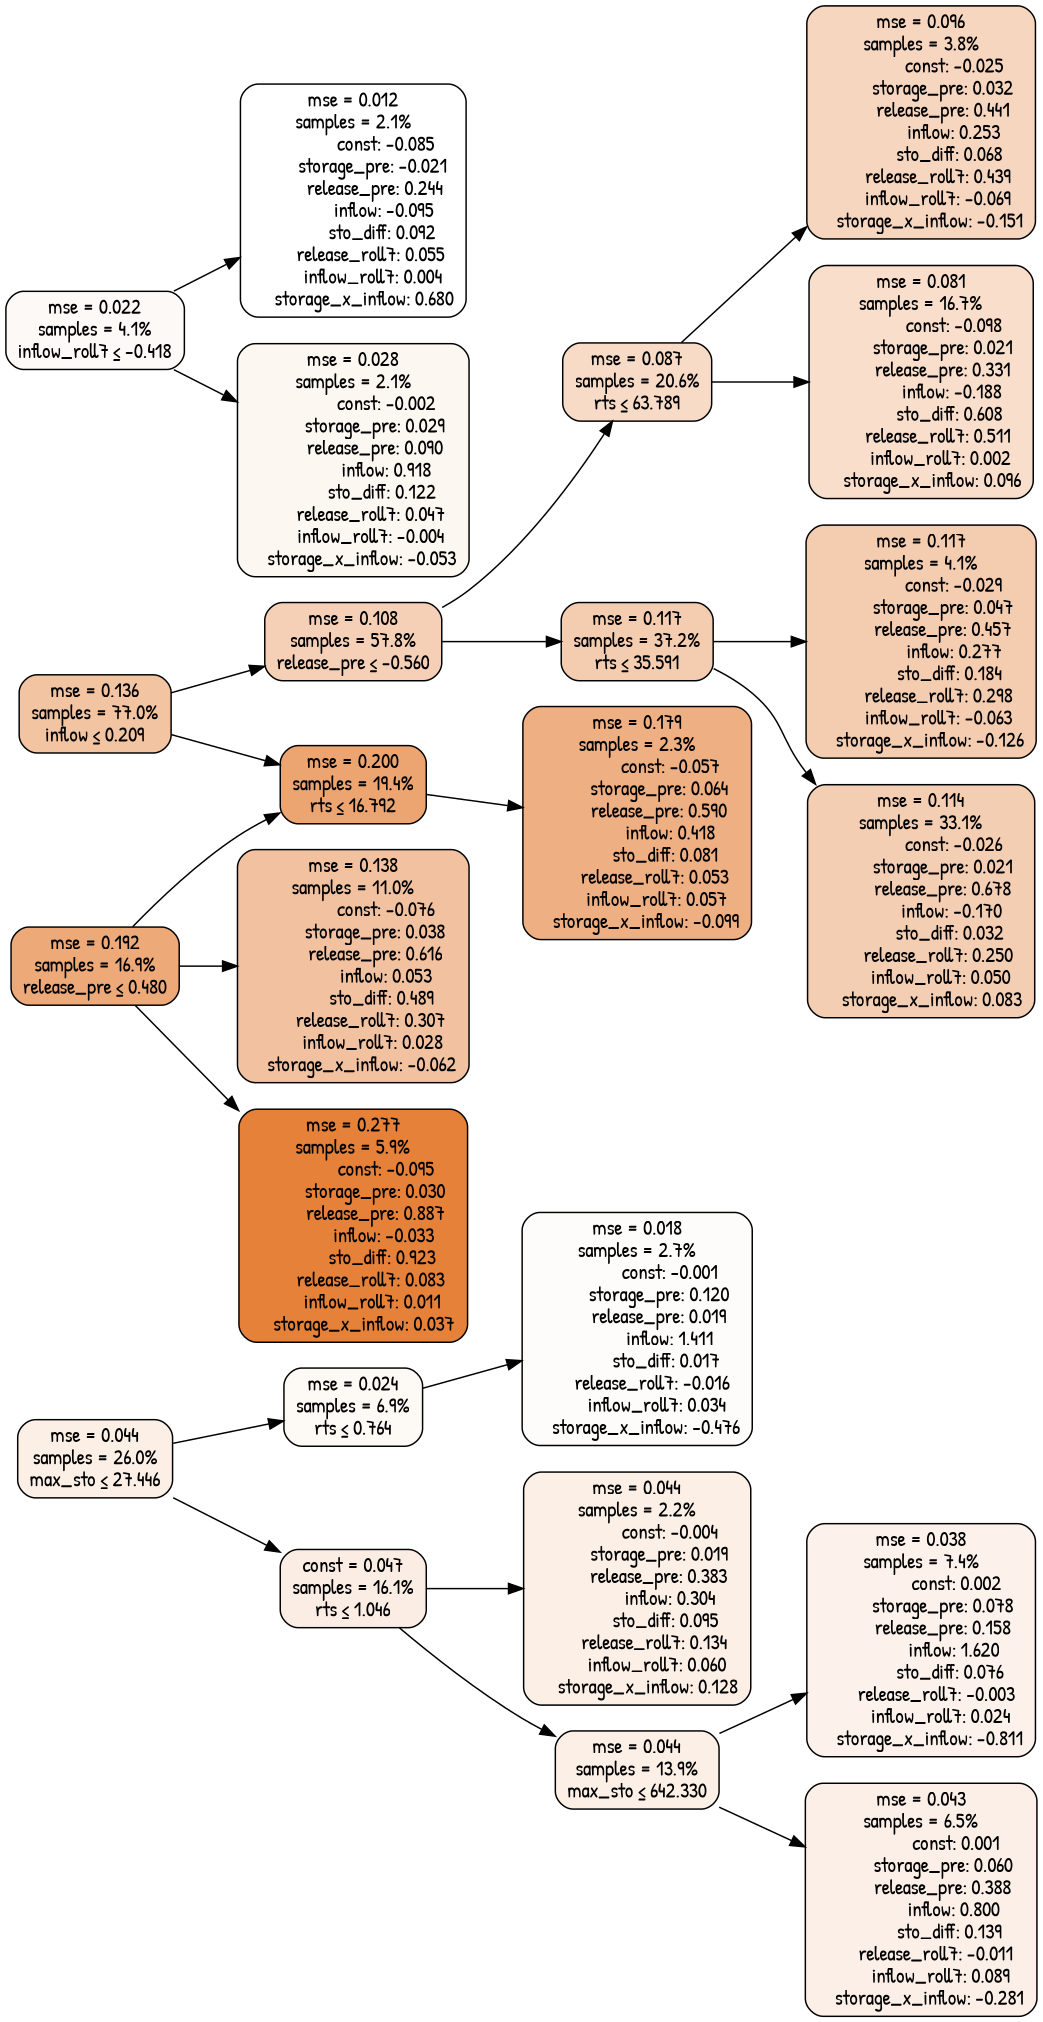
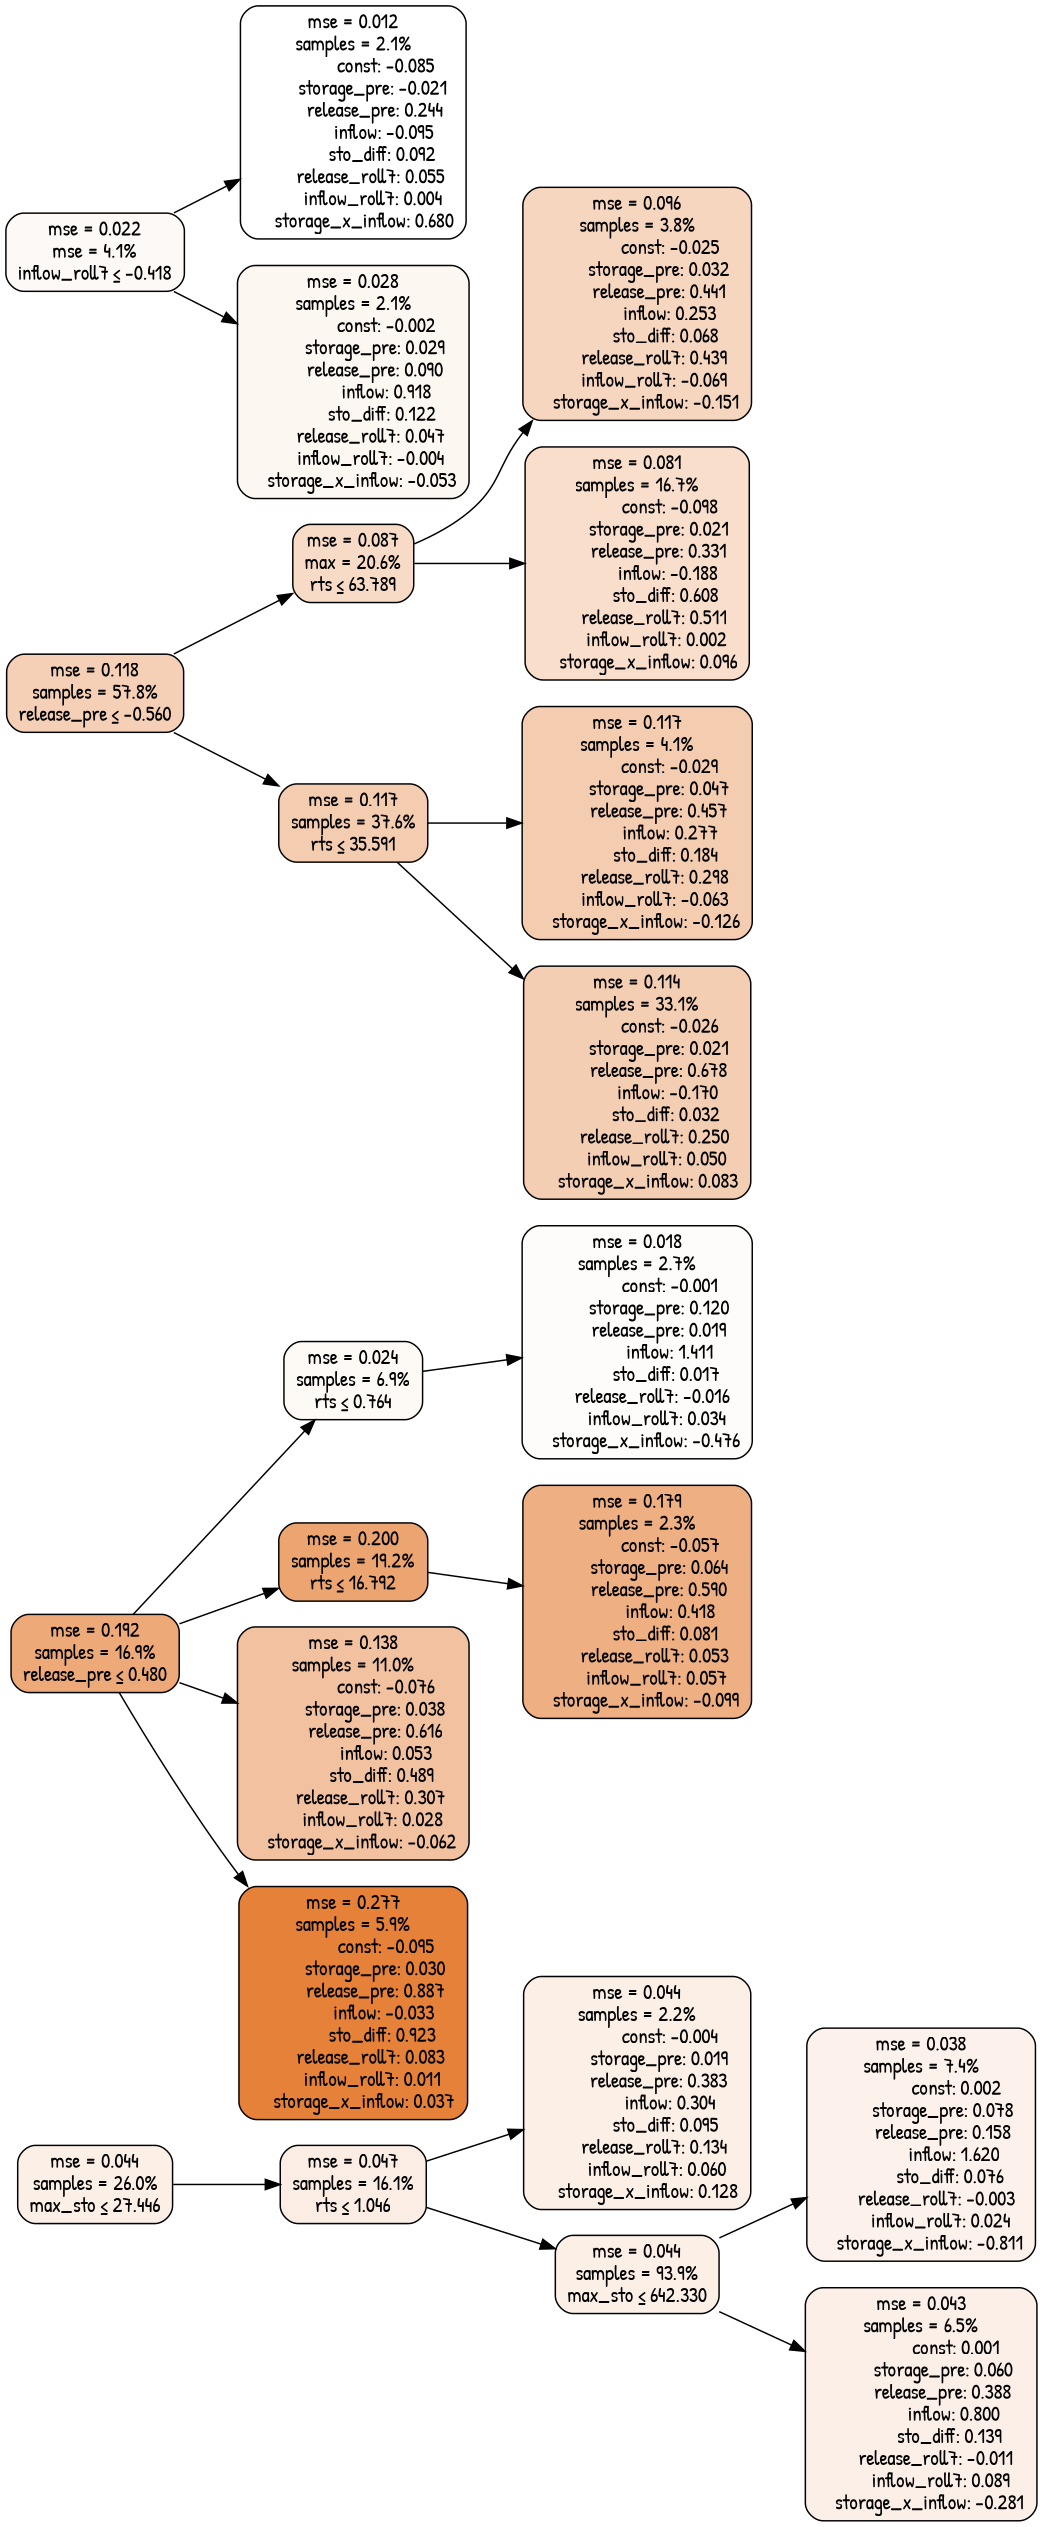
node "mse = 0.022 samples = 4.1% inflow_roll7 ≤ -0.418": label "mse = 0.022 samples = 4.1% inflow_roll7 ≤ -0.418" -> "mse = 0.022 mse = 4.1% inflow_roll7 ≤ -0.418"
node "mse = 0.087 samples = 20.6% rts ≤ 63.789": label "mse = 0.087 samples = 20.6% rts ≤ 63.789" -> "mse = 0.087 max = 20.6% rts ≤ 63.789"
node "mse = 0.108 samples = 57.8% release_pre ≤ -0.560": label "mse = 0.108 samples = 57.8% release_pre ≤ -0.560" -> "mse = 0.118 samples = 57.8% release_pre ≤ -0.560"
node "mse = 0.117 samples = 37.2% rts ≤ 35.591": label "mse = 0.117 samples = 37.2% rts ≤ 35.591" -> "mse = 0.117 samples = 37.6% rts ≤ 35.591"
node "mse = 0.136 samples = 77.0% inflow ≤ 0.209": removed
node "mse = 0.200 samples = 19.4% rts ≤ 16.792": label "mse = 0.200 samples = 19.4% rts ≤ 16.792" -> "mse = 0.200 samples = 19.2% rts ≤ 16.792"
edge "mse = 0.044 samples = 26.0% max_sto ≤ 27.446" -> "mse = 0.024 samples = 6.9% rts ≤ 0.764": now "mse = 0.192 samples = 16.9% release_pre ≤ 0.480" -> "mse = 0.024 samples = 6.9% rts ≤ 0.764"
node "const = 0.047 samples = 16.1% rts ≤ 1.046": label "const = 0.047 samples = 16.1% rts ≤ 1.046" -> "mse = 0.047 samples = 16.1% rts ≤ 1.046"
node "mse = 0.044 samples = 13.9% max_sto ≤ 642.330": label "mse = 0.044 samples = 13.9% max_sto ≤ 642.330" -> "mse = 0.044 samples = 93.9% max_sto ≤ 642.330"
